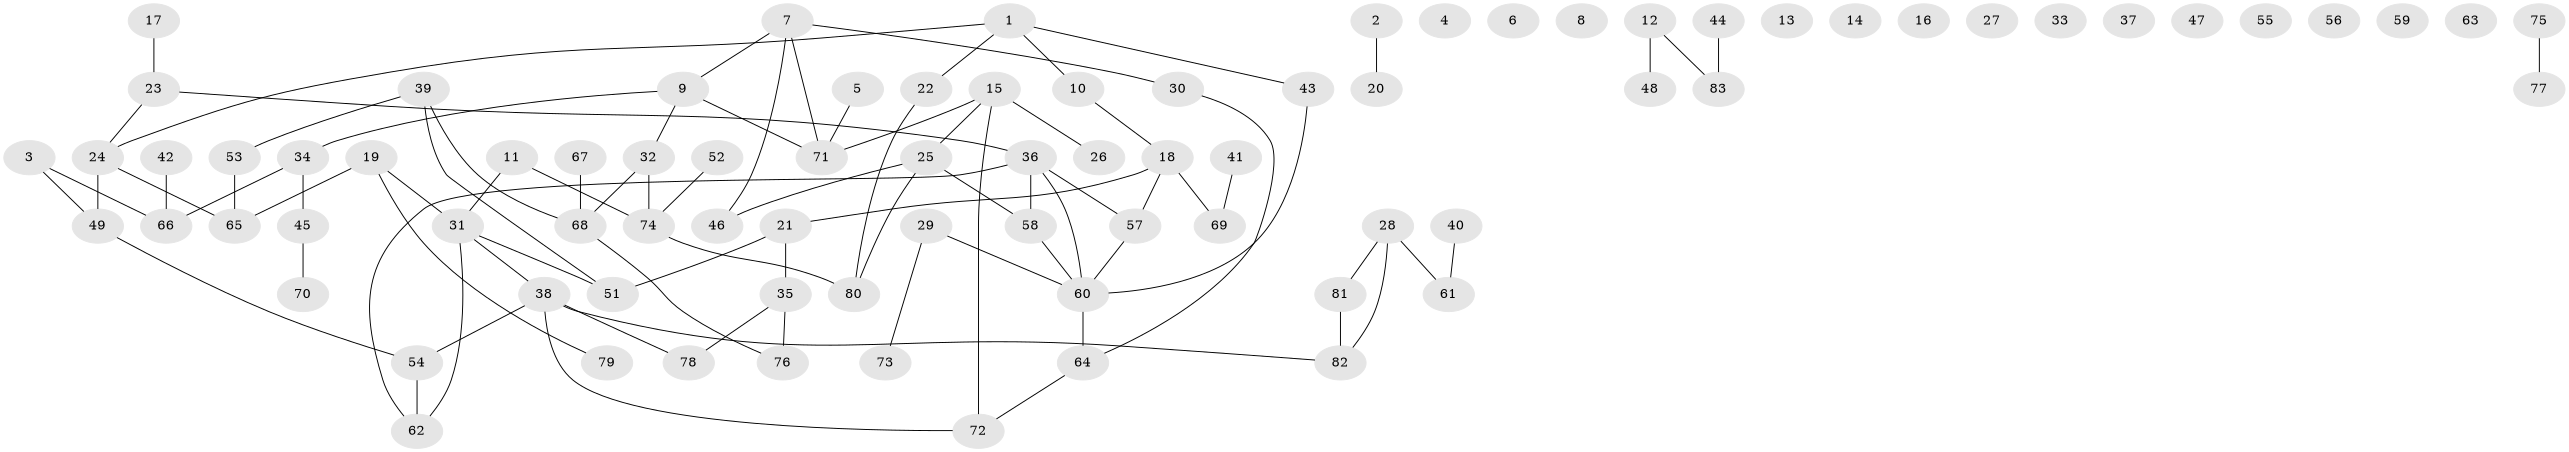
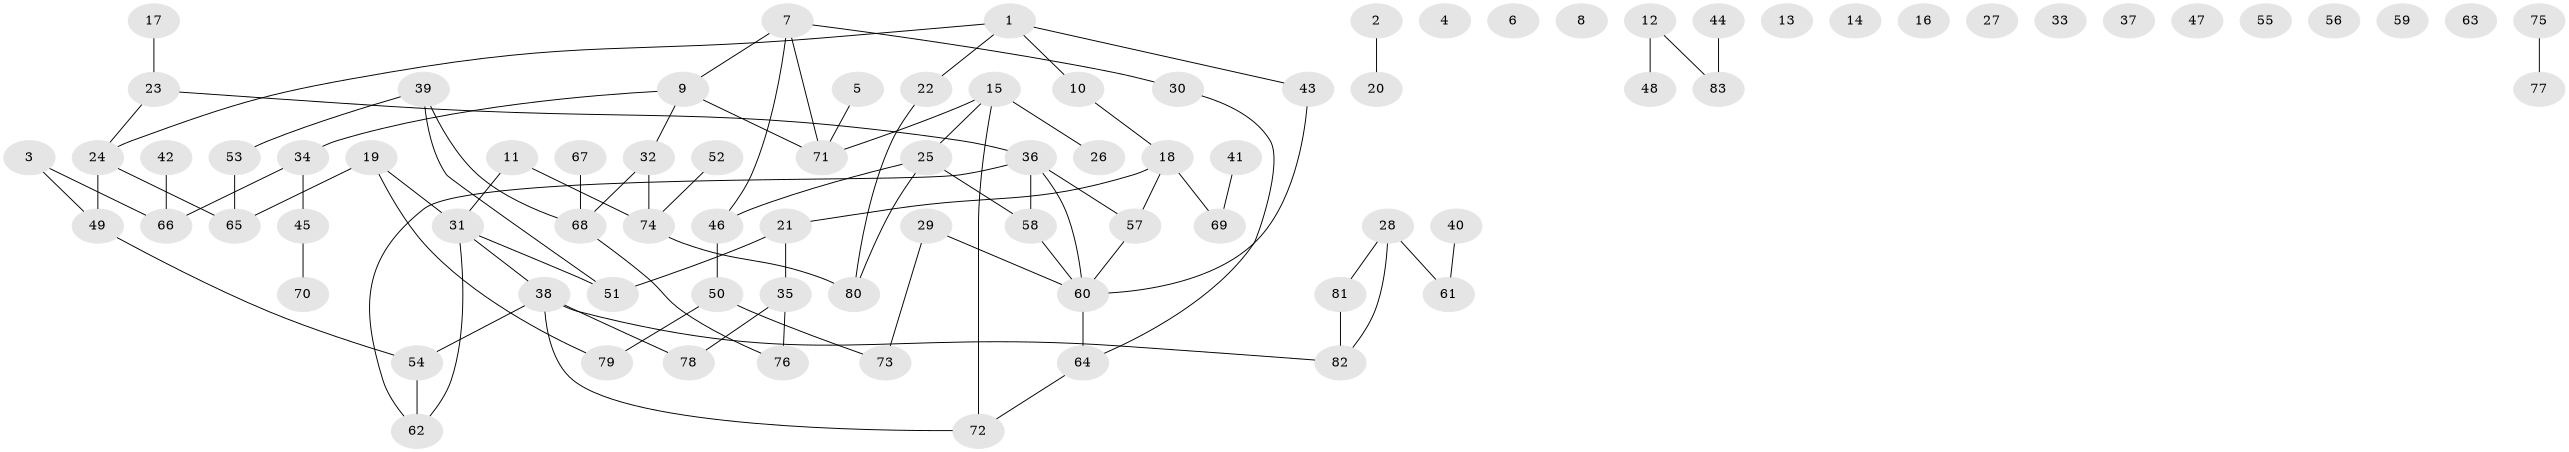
node "50": added
